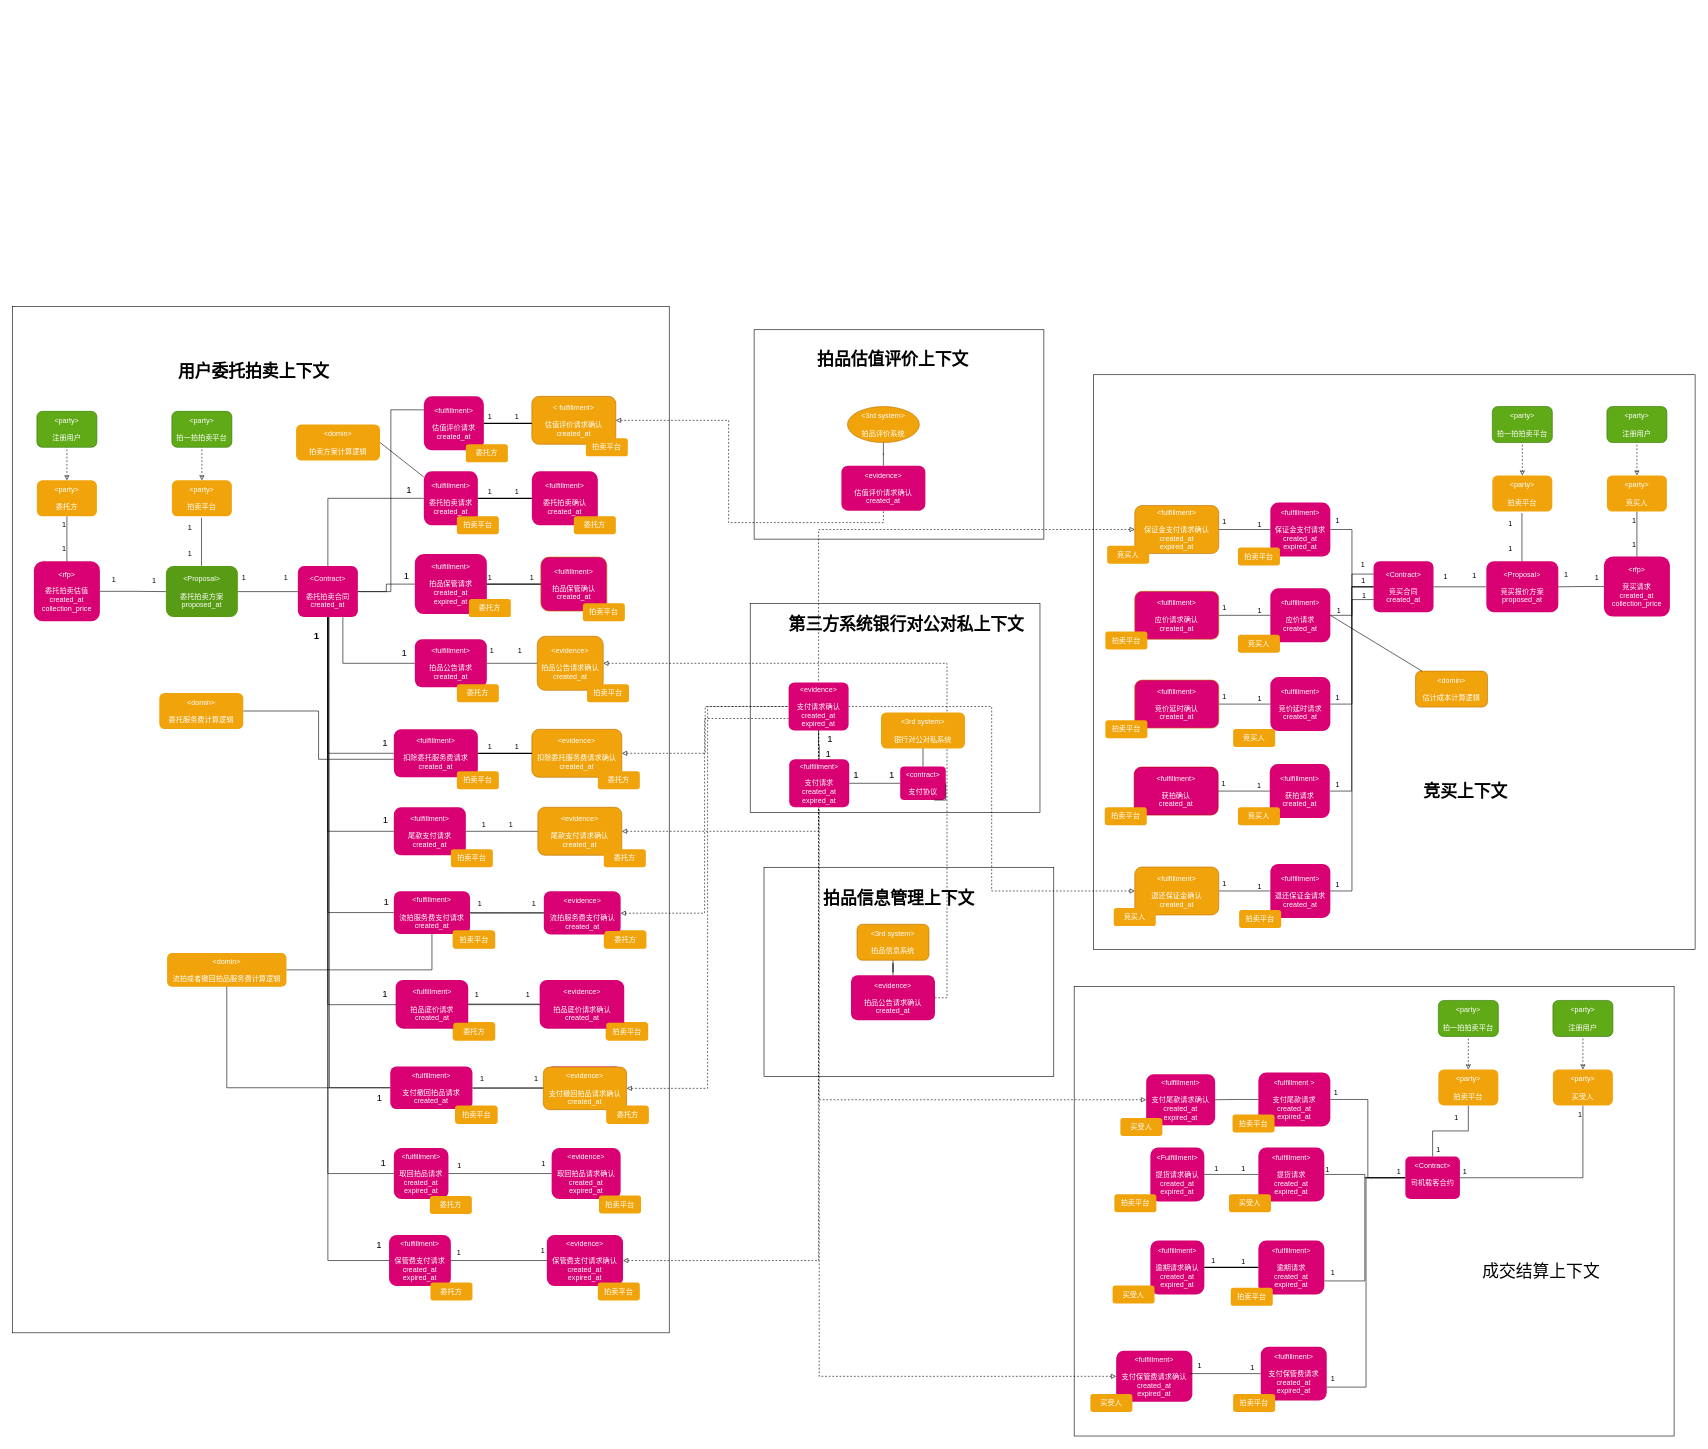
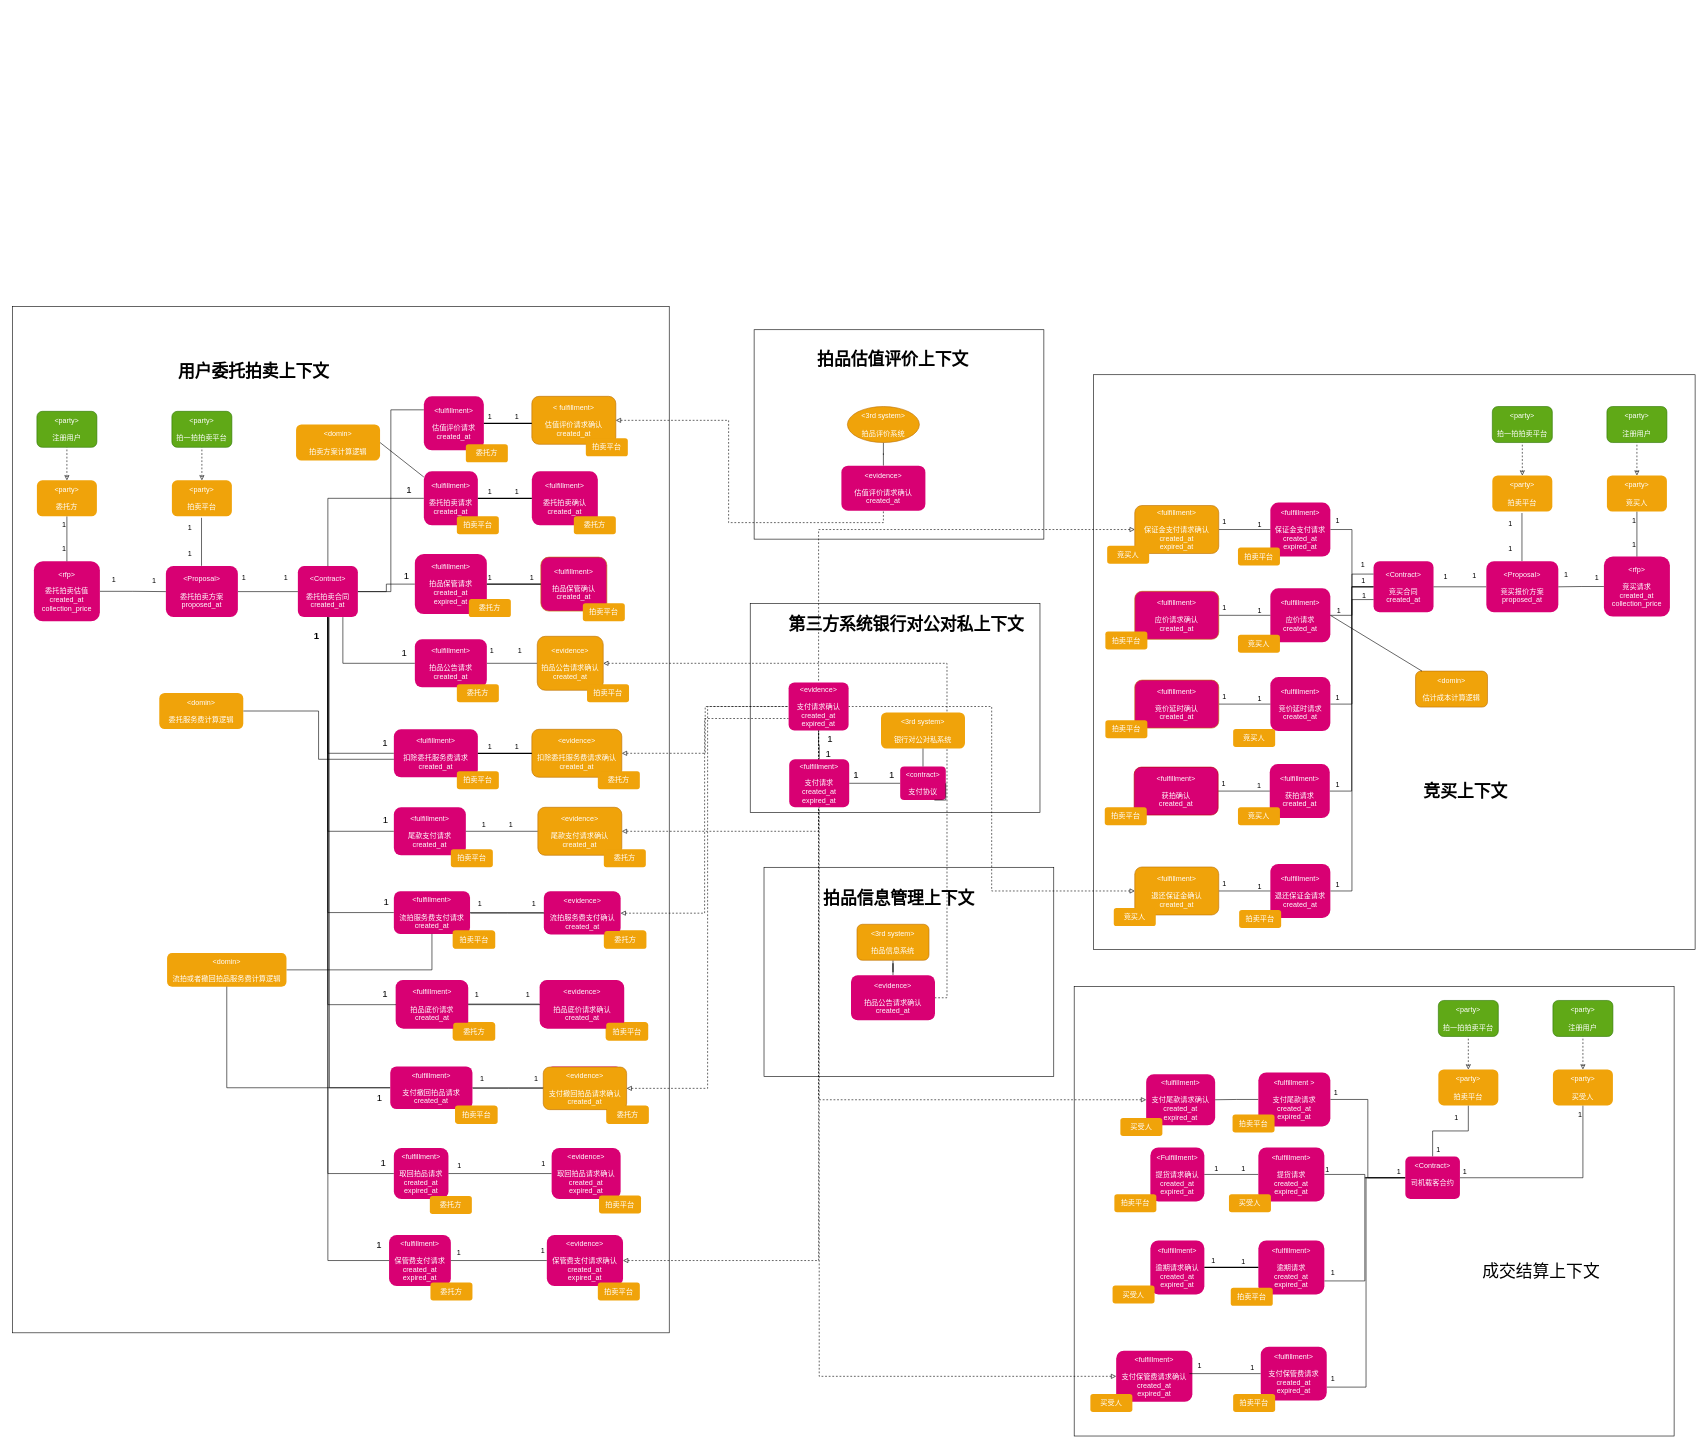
node "<Proposal> 委托拍卖方案 proposed_at": fillcolor #589c15 -> #d80073
